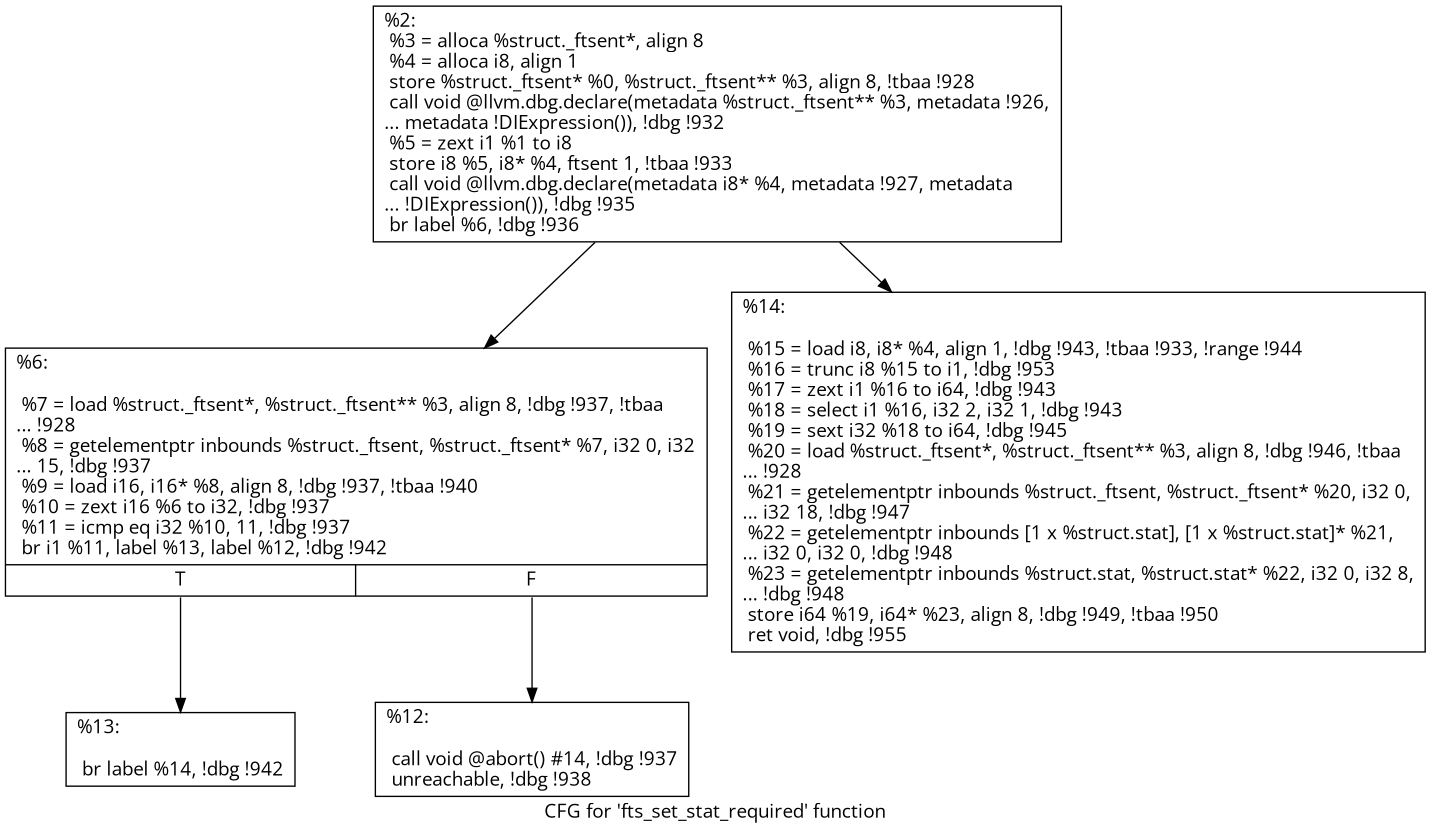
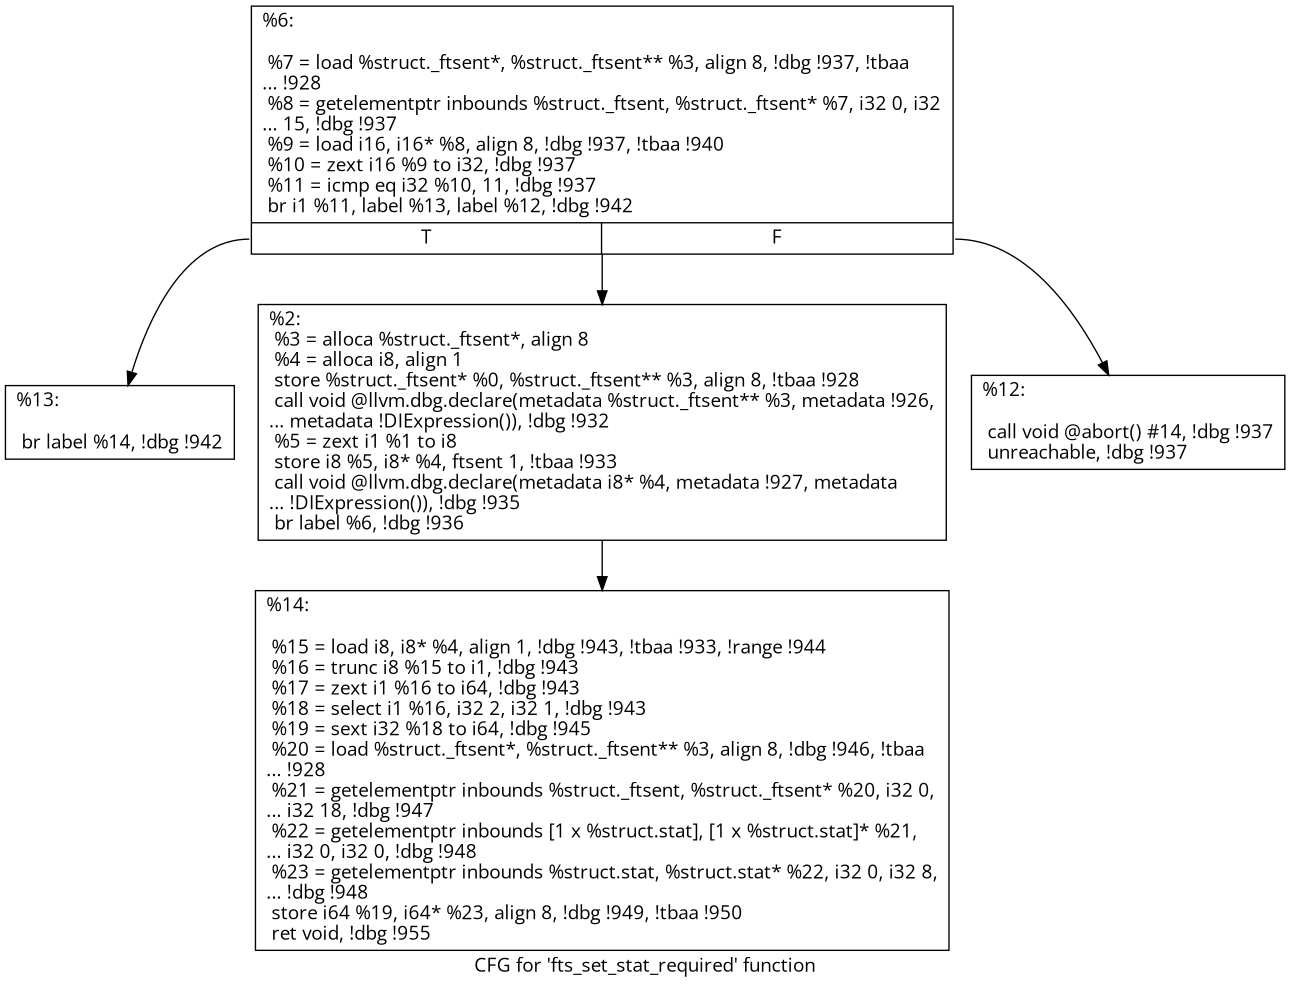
edge "%2:" -> "%6:": reversed
node "%14:": text "%16 = trunc i8 %15 to i1, !dbg !953" -> "%16 = trunc i8 %15 to i1, !dbg !943"
node "%6:": text "%10 = zext i16 %6 to i32, !dbg !937" -> "%10 = zext i16 %9 to i32, !dbg !937"
node "%12:": text "unreachable, !dbg !938" -> "unreachable, !dbg !937"
